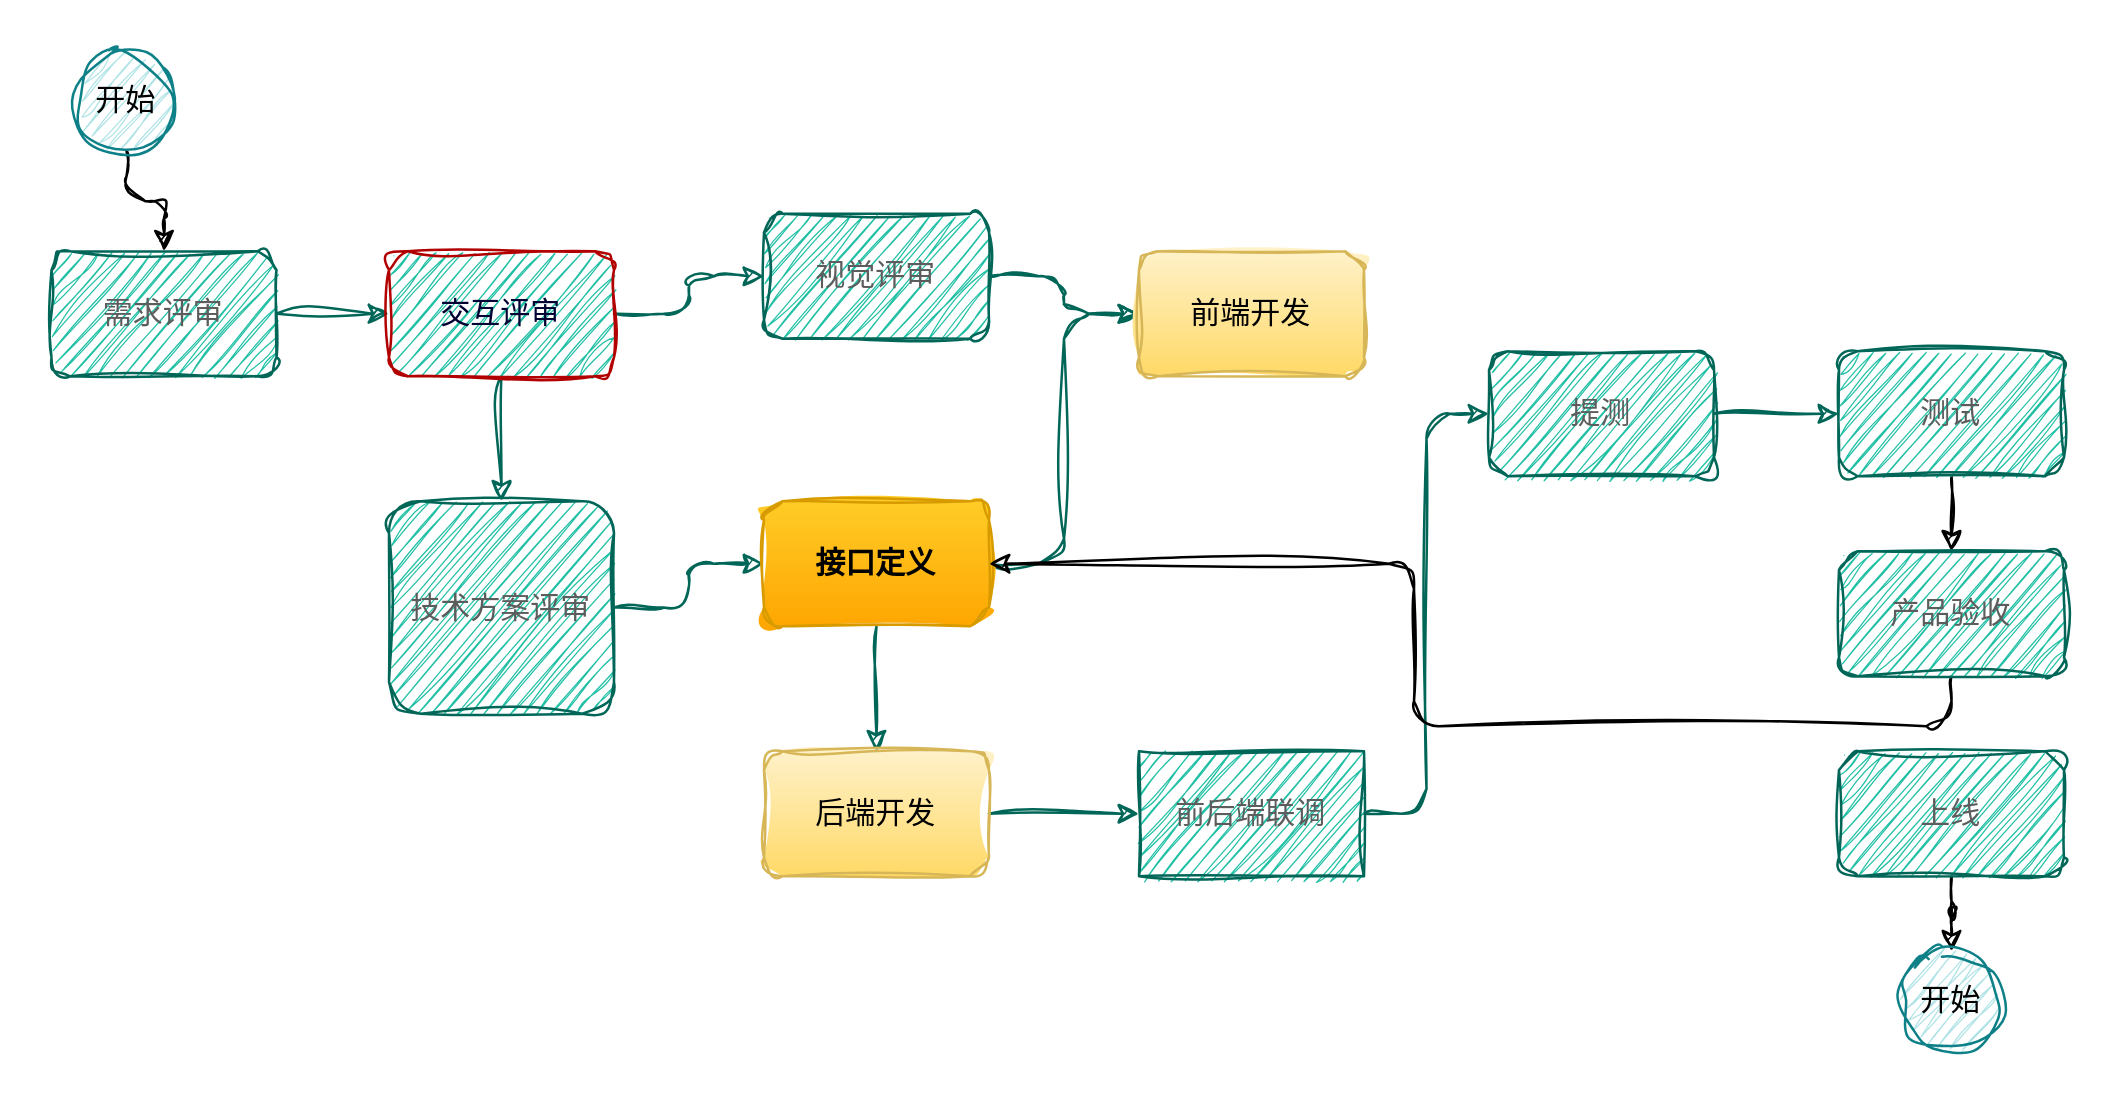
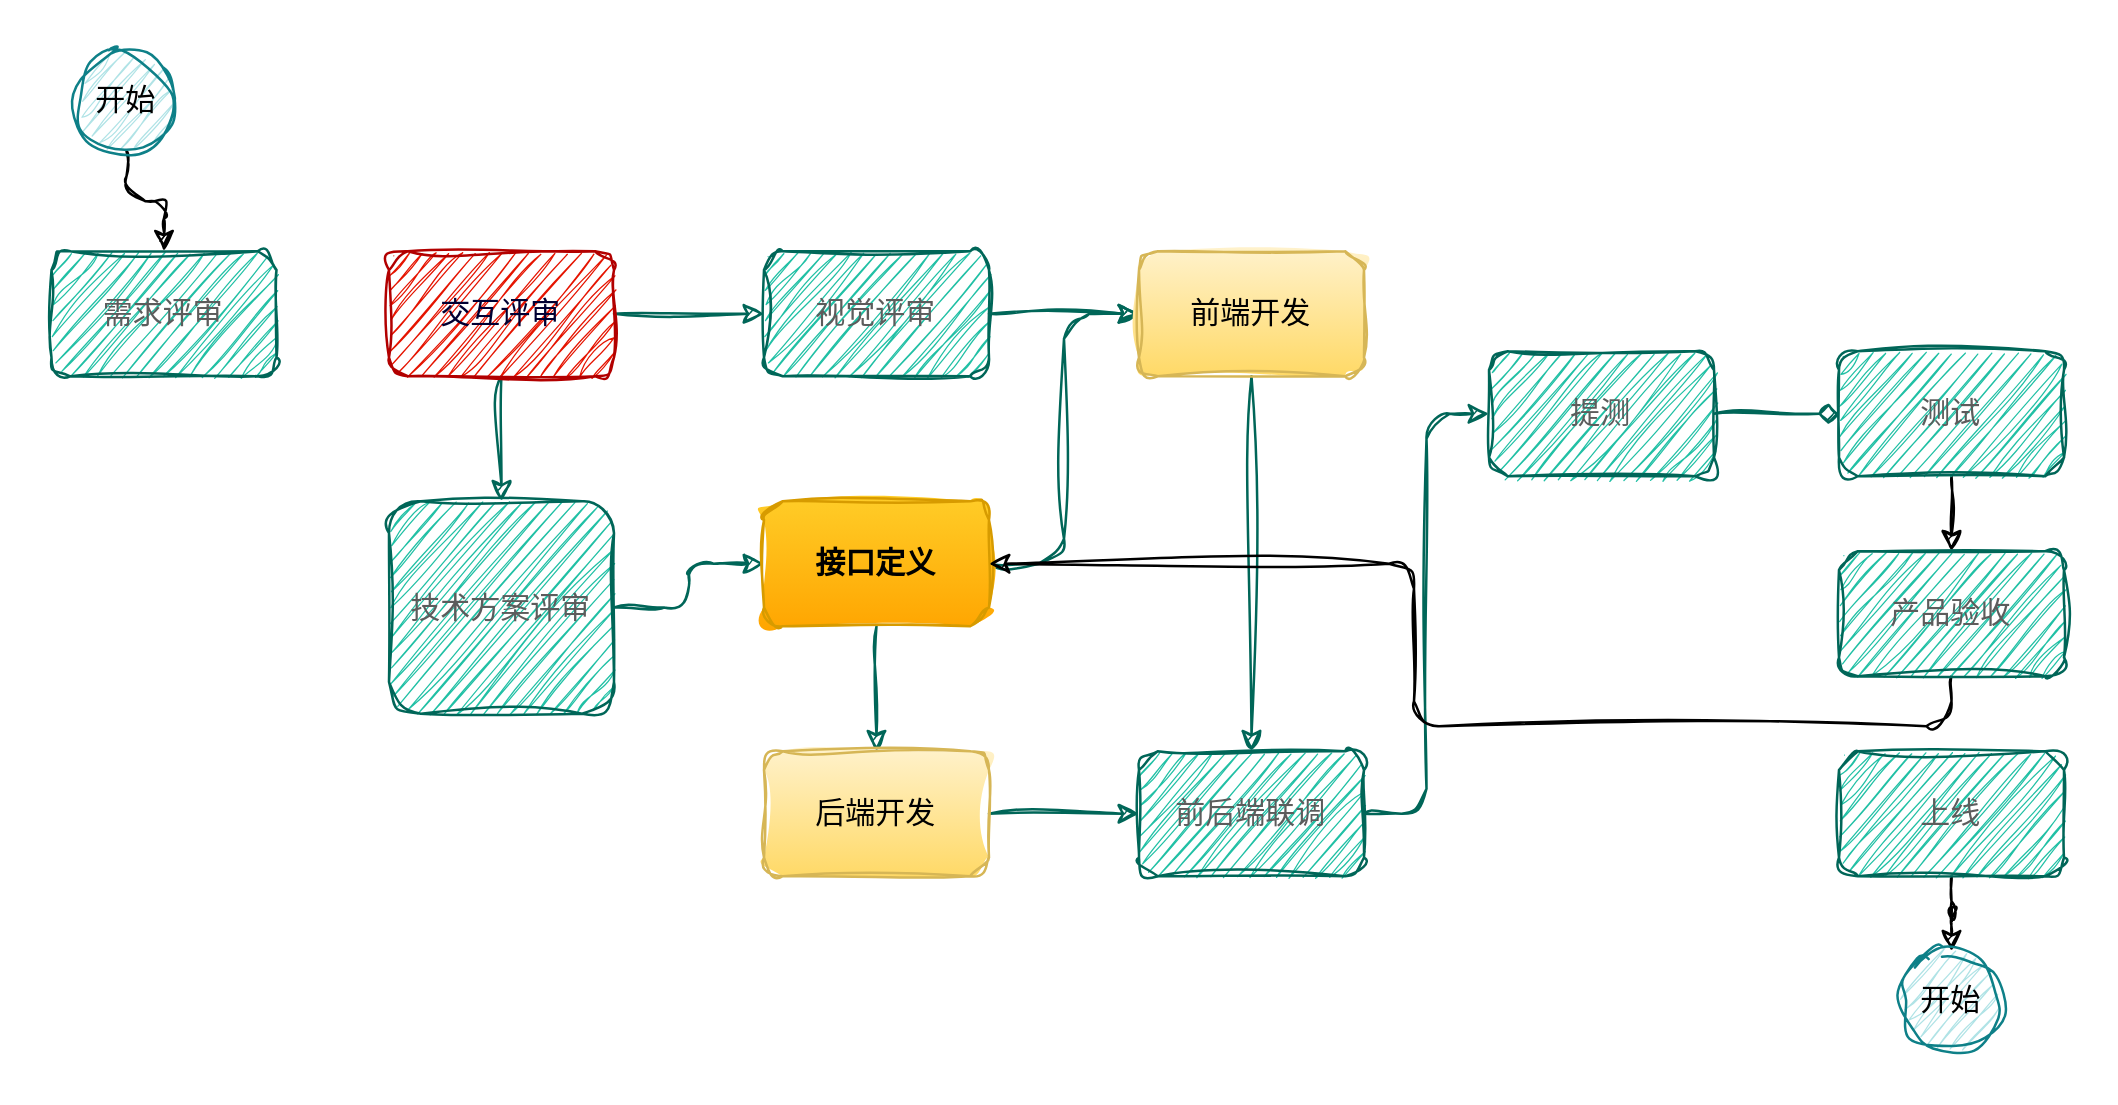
node "视觉评审": moved (876, 276) -> (876, 314)
edge "需求评审" -> "交互评审": removed
node "交互评审": fillcolor #21c0a5 -> #e51400
edge "提测" -> "测试": arrowhead classic -> diamond
edge "前端开发" -> "前后端联调": added
node "前后端联调": shape rectangle -> rounded rectangle
